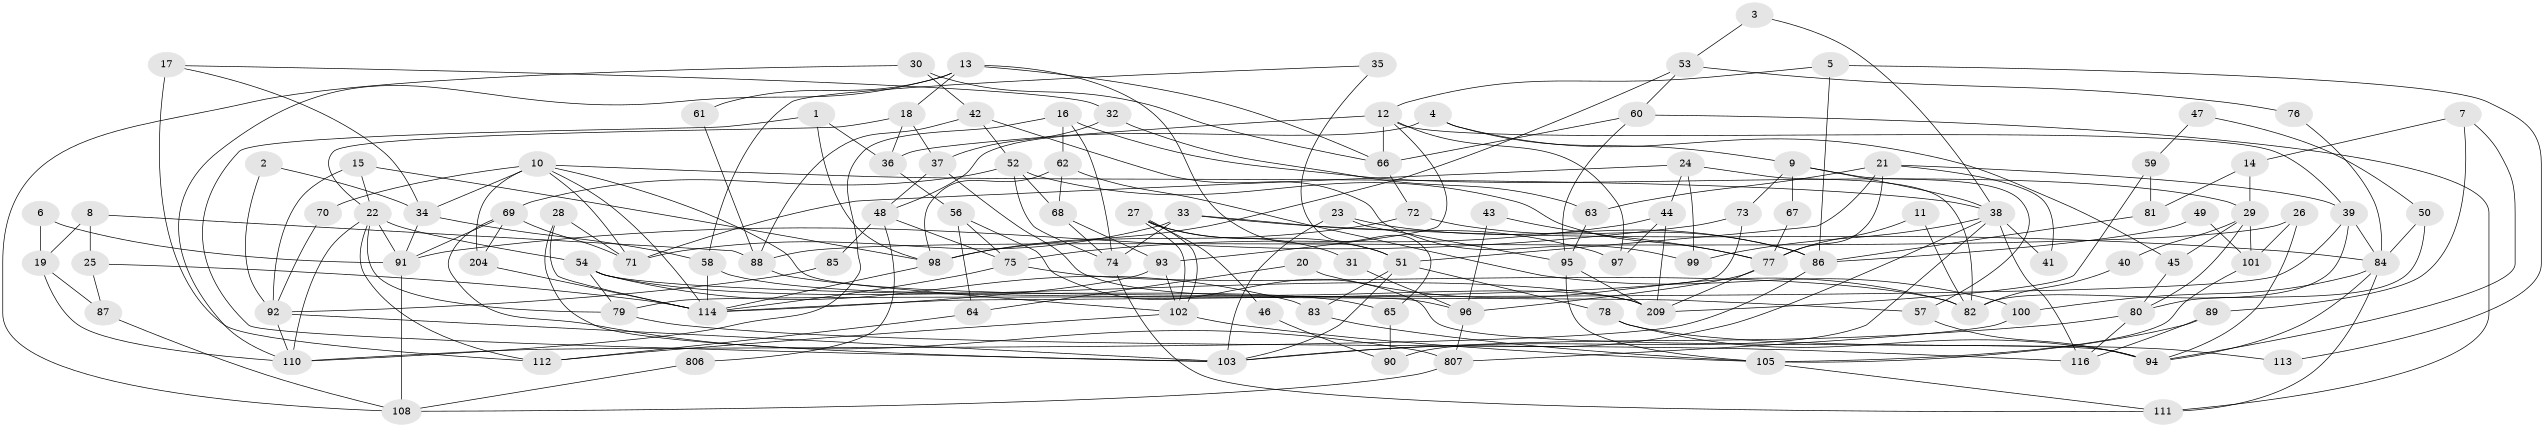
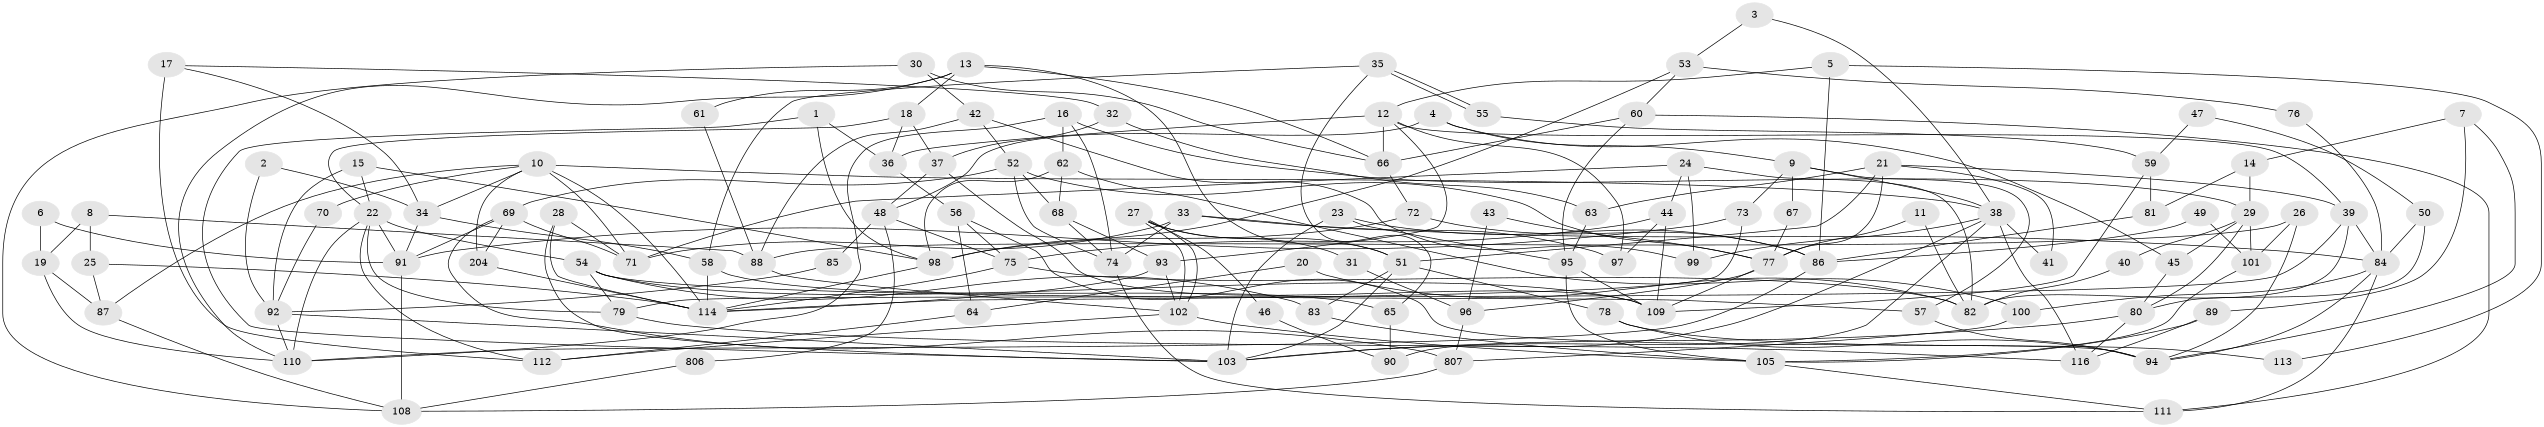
node "55": added
edge "10" -- "96": now "10" -- "87"
node "209": label "209" -> "109"
